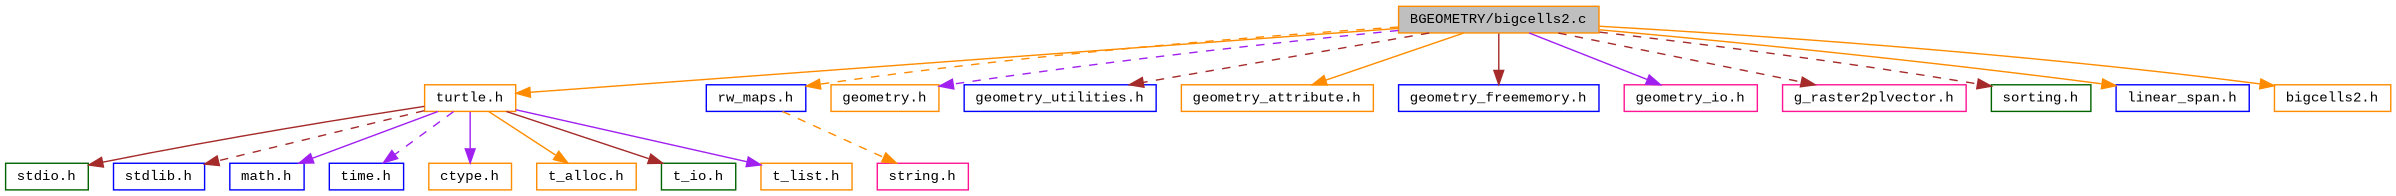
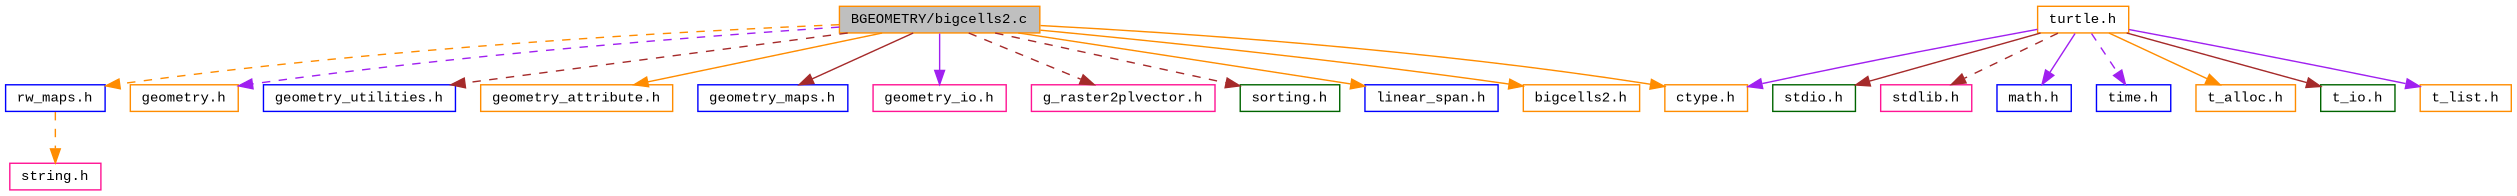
edge "BGEOMETRY/bigcells2.c" -> "turtle.h": now "BGEOMETRY/bigcells2.c" -> "ctype.h"
node "geometry_freememory.h": label "geometry_freememory.h" -> "geometry_maps.h"
node "stdlib.h": color blue -> deeppink
